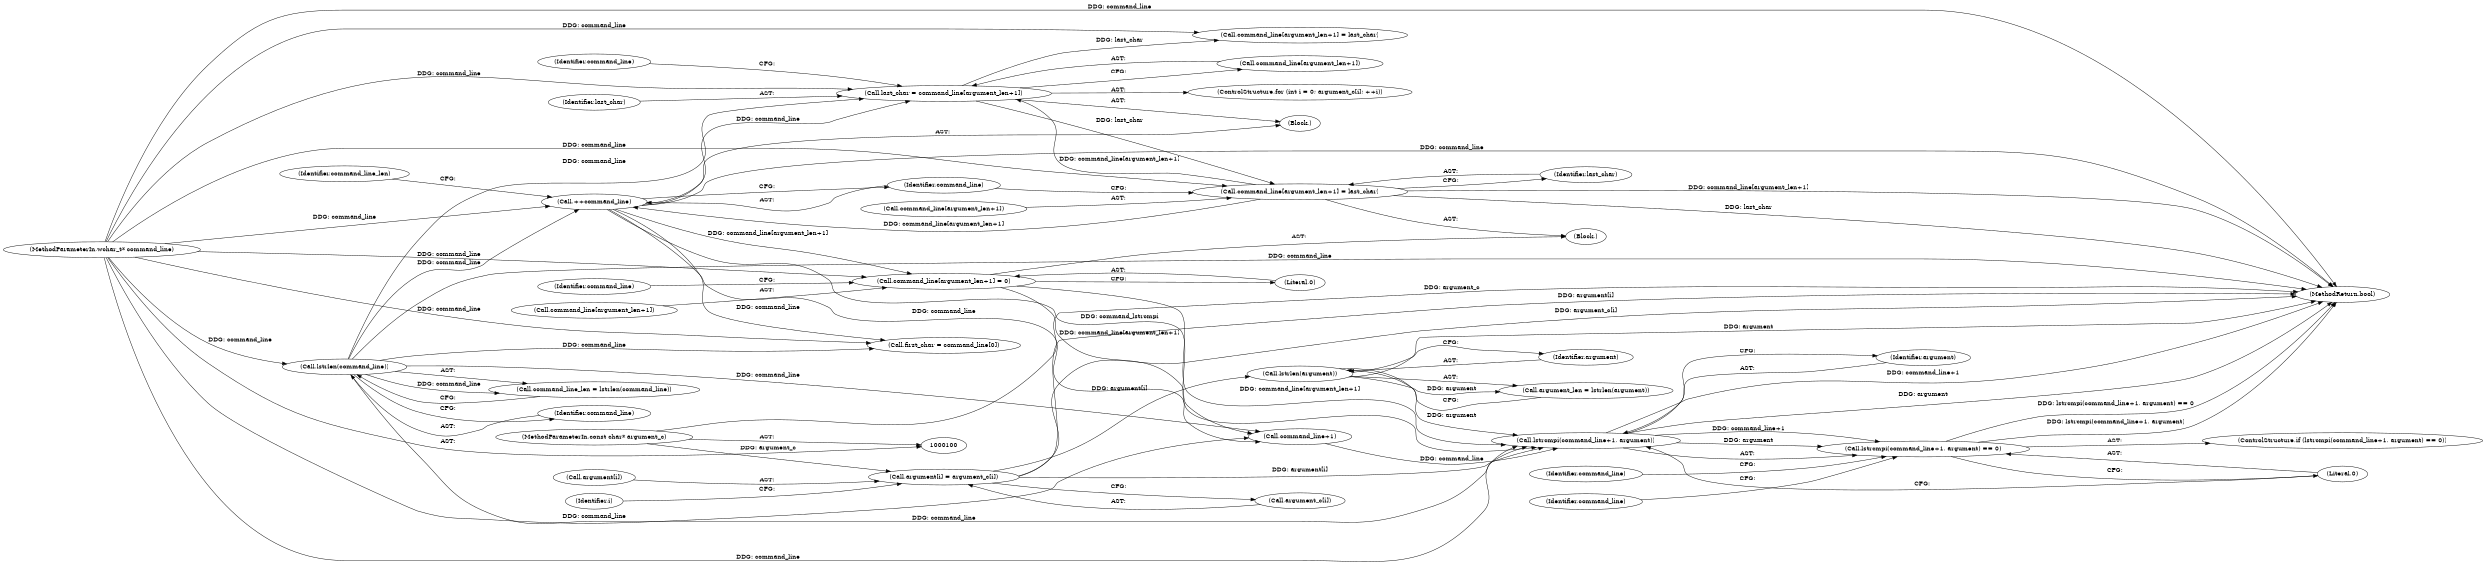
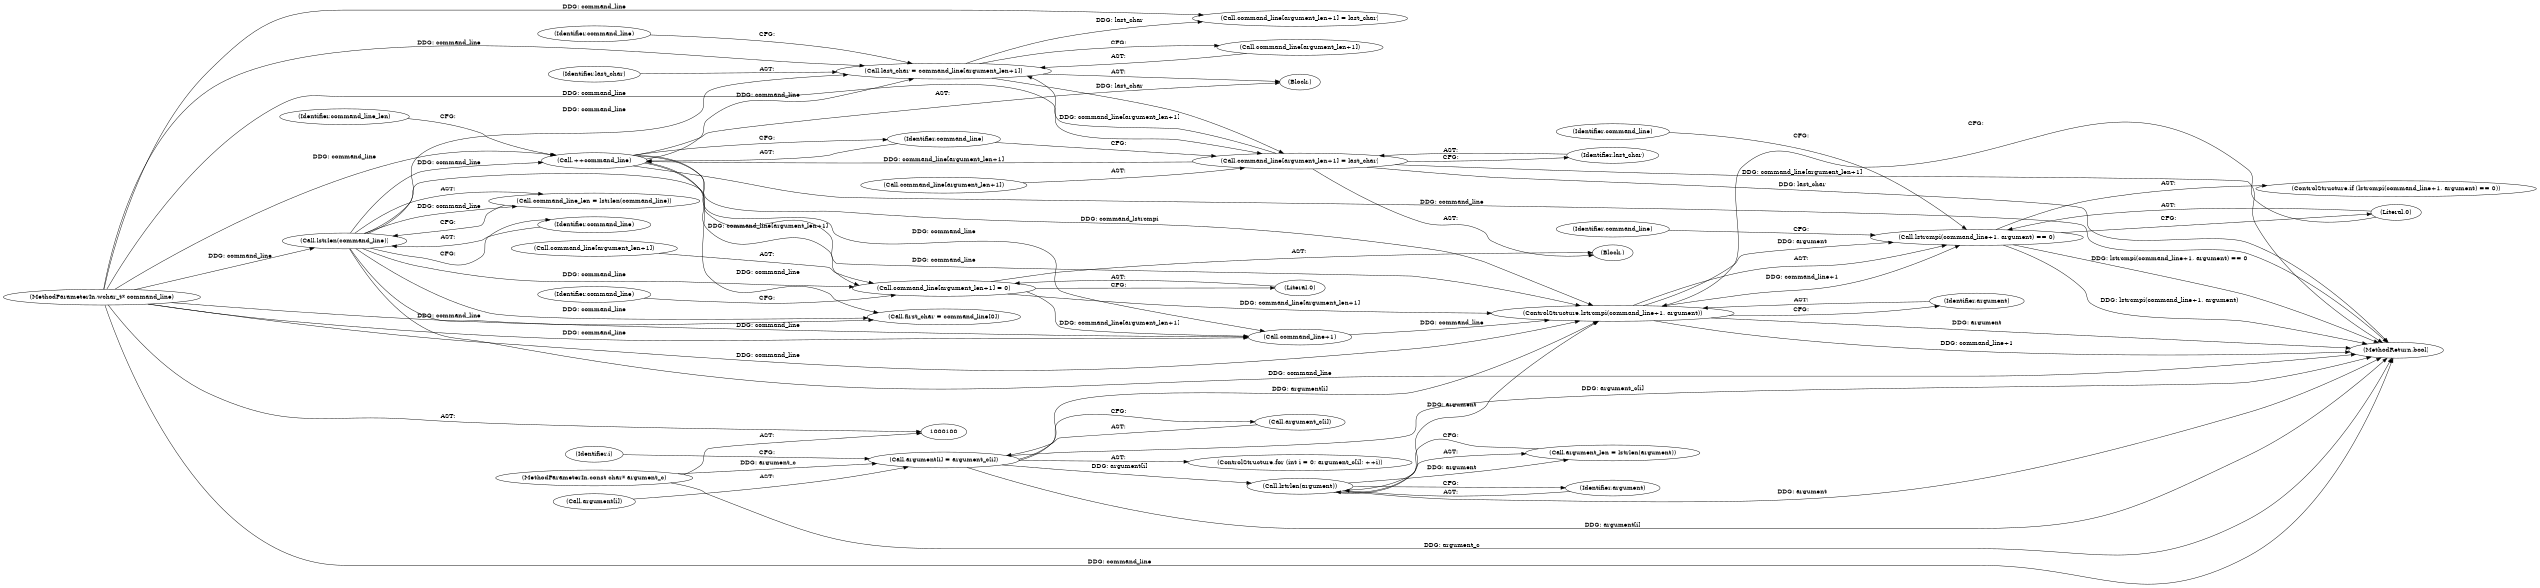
edge "(Call,last_char = command_line[argument_len+1])" -> "(ControlStructure,for (int i = 0; argument_c[i]; ++i))": now "(Call,argument[i] = argument_c[i])" -> "(ControlStructure,for (int i = 0; argument_c[i]; ++i))"
edge "(MethodParameterIn,wchar_t* command_line)" -> "(Call,command_line[argument_len+1] = 0)": now "(Call,lstrlen(command_line))" -> "(Call,command_line[argument_len+1] = 0)"
node "(Call,lstrcmpi(command_line+1, argument))": label "(Call,lstrcmpi(command_line+1, argument))" -> "(ControlStructure,lstrcmpi(command_line+1, argument))"
